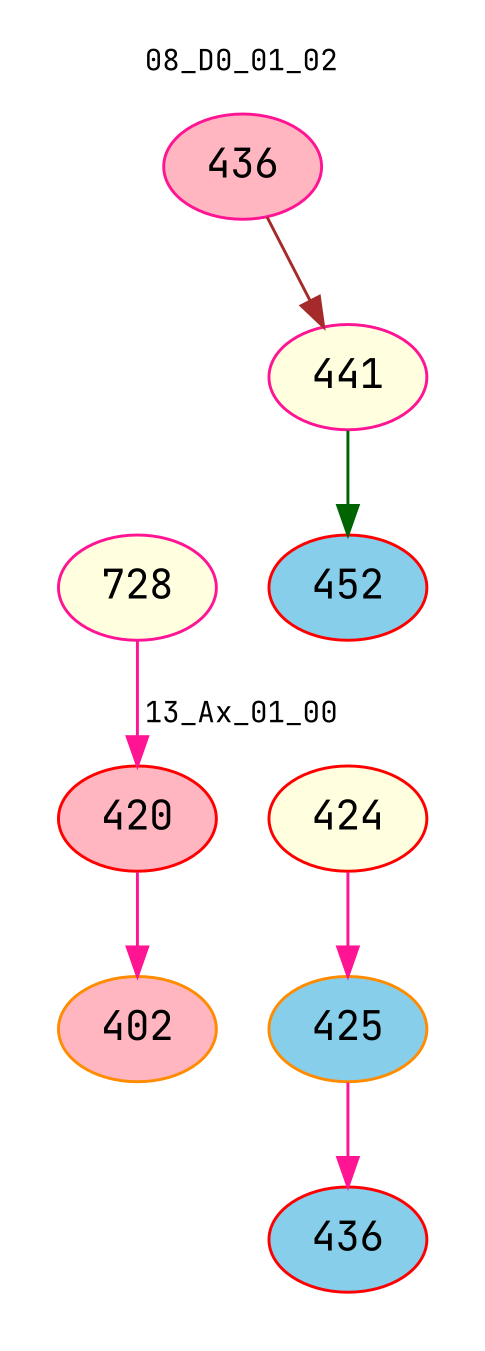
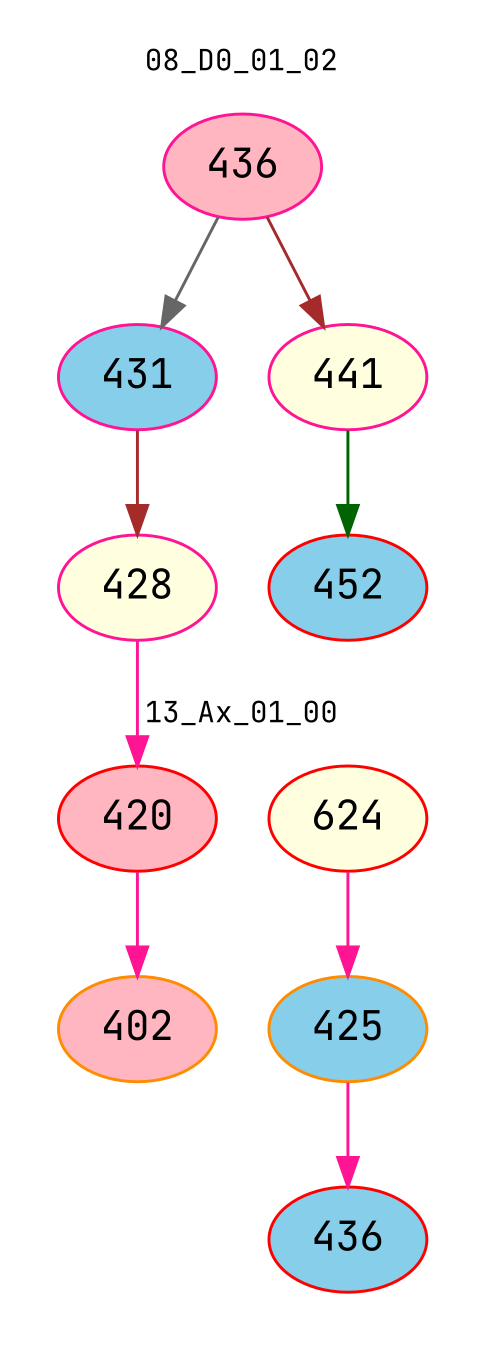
node "431": added
node "728": label "728" -> "428"
node "424": label "424" -> "624"
